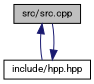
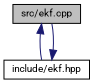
node "src/src.cpp": label "src/src.cpp" -> "src/ekf.cpp"
node "include/hpp.hpp": label "include/hpp.hpp" -> "include/ekf.hpp"
